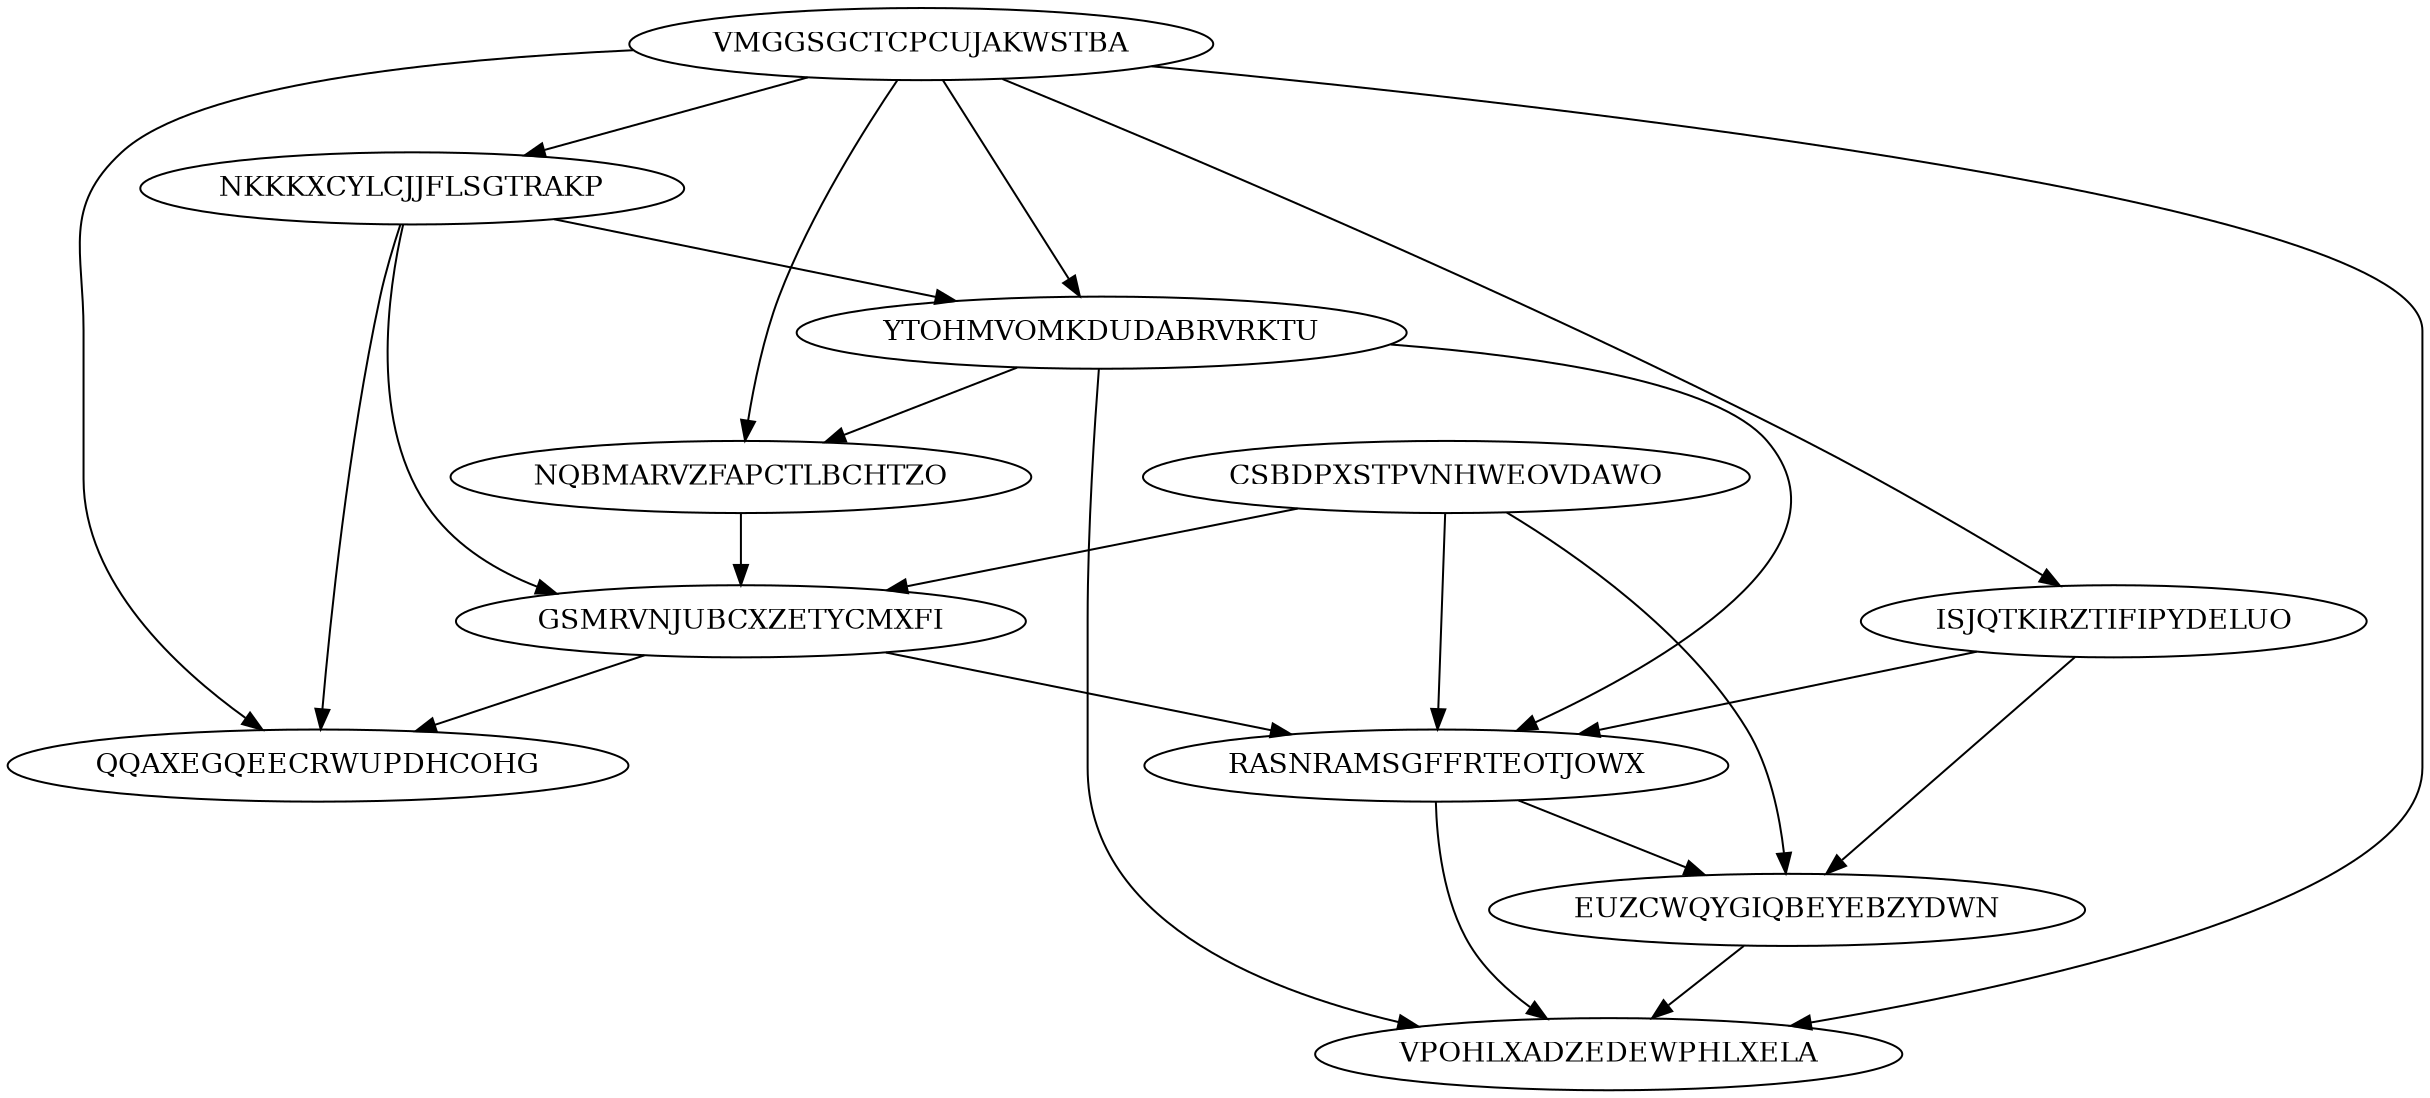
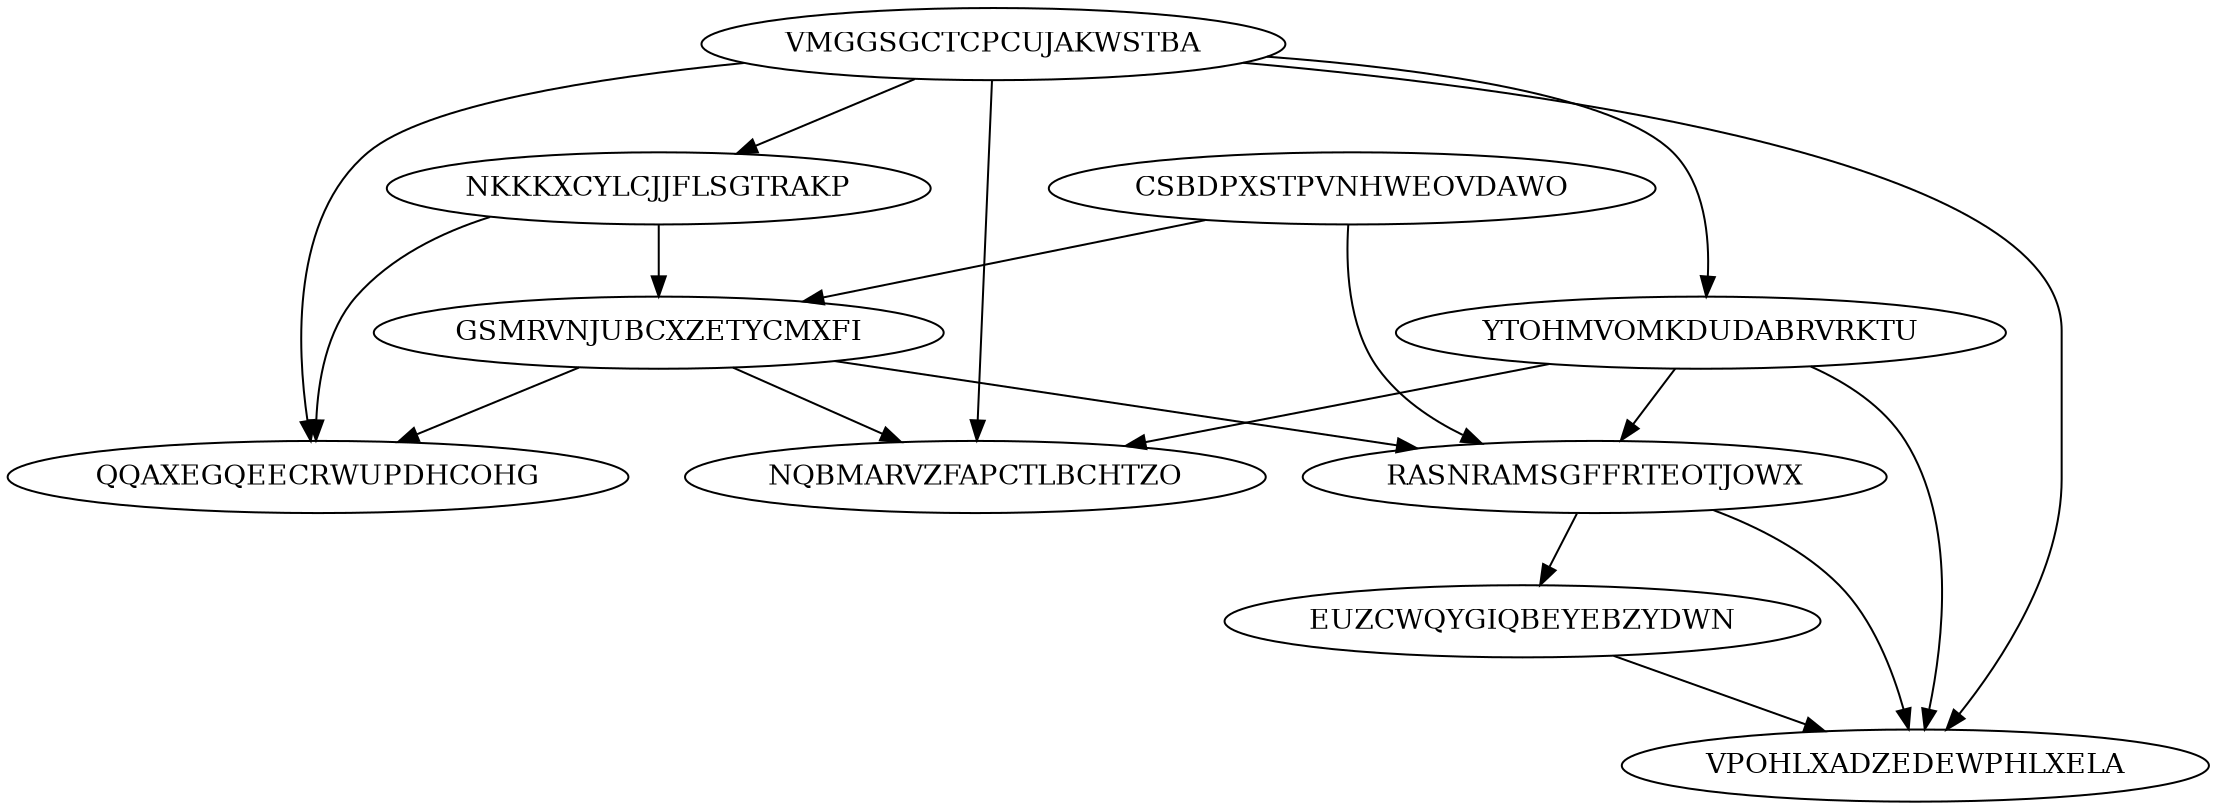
edge "NKKKXCYLCJJFLSGTRAKP" -> "YTOHMVOMKDUDABRVRKTU": removed
edge "NQBMARVZFAPCTLBCHTZO" -> "GSMRVNJUBCXZETYCMXFI": reversed
node "ISJQTKIRZTIFIPYDELUO": removed
edge "CSBDPXSTPVNHWEOVDAWO" -> "EUZCWQYGIQBEYEBZYDWN": removed
